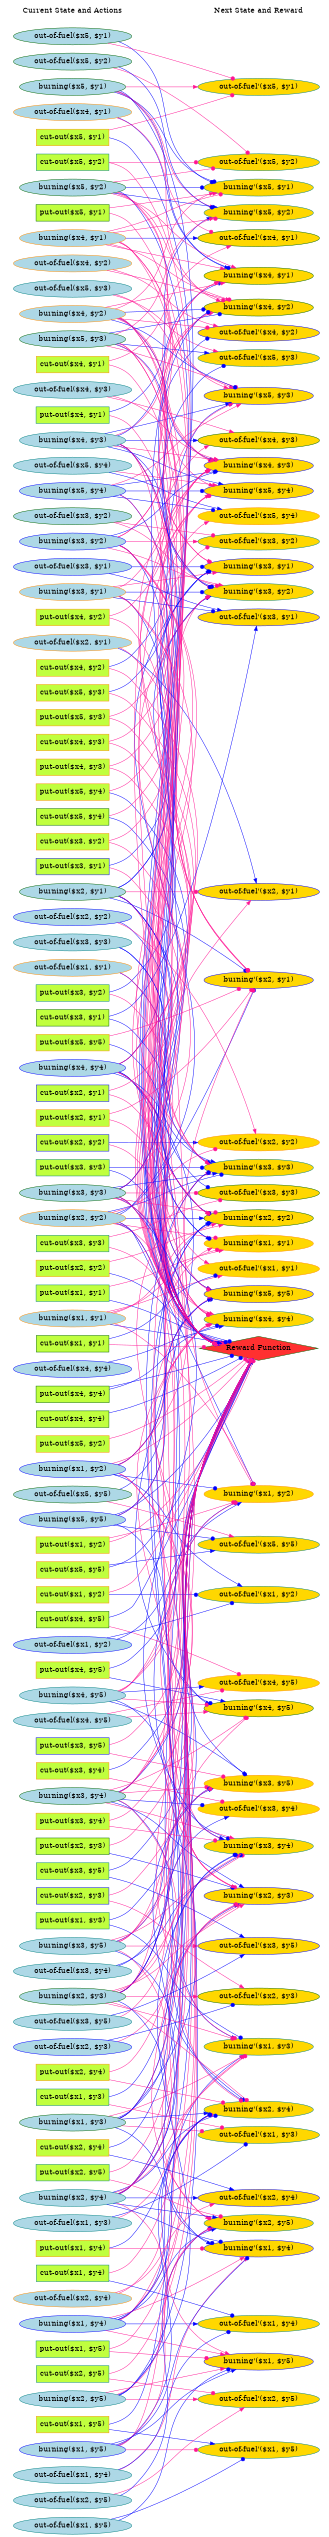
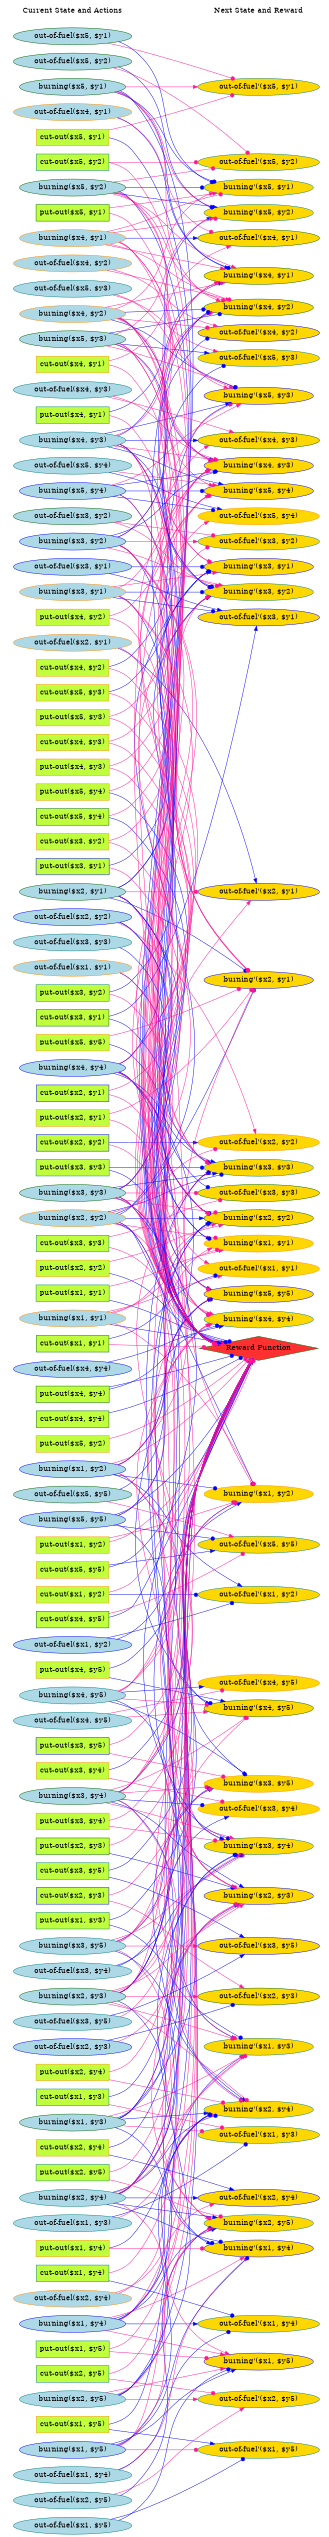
edge "burning($x3, $y2)" -> "burning'($x4, $y2)": color deeppink -> blue
edge "out-of-fuel($x3, $y3)" -> "burning'($x3, $y3)": now "out-of-fuel($x2, $y2)" -> "burning'($x3, $y3)"
edge "burning($x4, $y3)" -> "burning'($x3, $y4)": arrowhead normal -> dot
edge "cut-out($x4, $y5)" -> "out-of-fuel'($x4, $y5)": now "cut-out($x4, $y5)" -> "out-of-fuel'($x5, $y5)"
